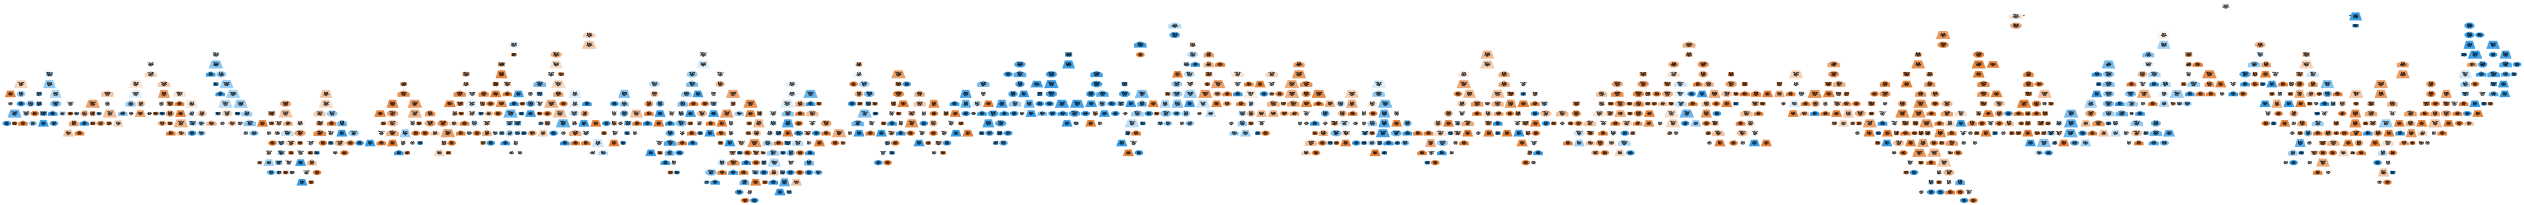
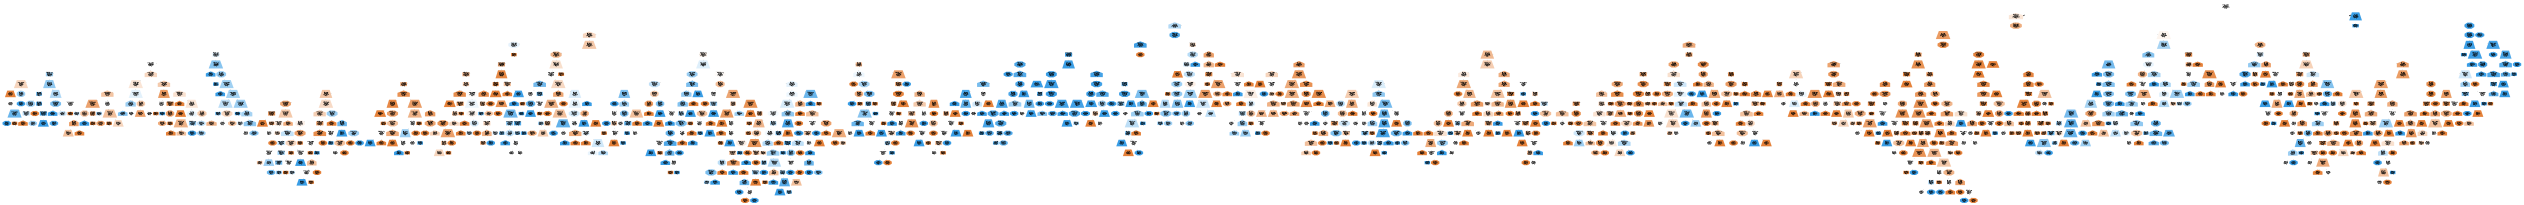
node "gini = 0.0 samples = 19 value = [0, 19] class = 1": fillcolor #eca36e -> #399de5
node "age <= 31.5 gini = 0.32 samples = 5 value = [4, 1] class = 0": fillcolor #5aade9 -> #eca06a
